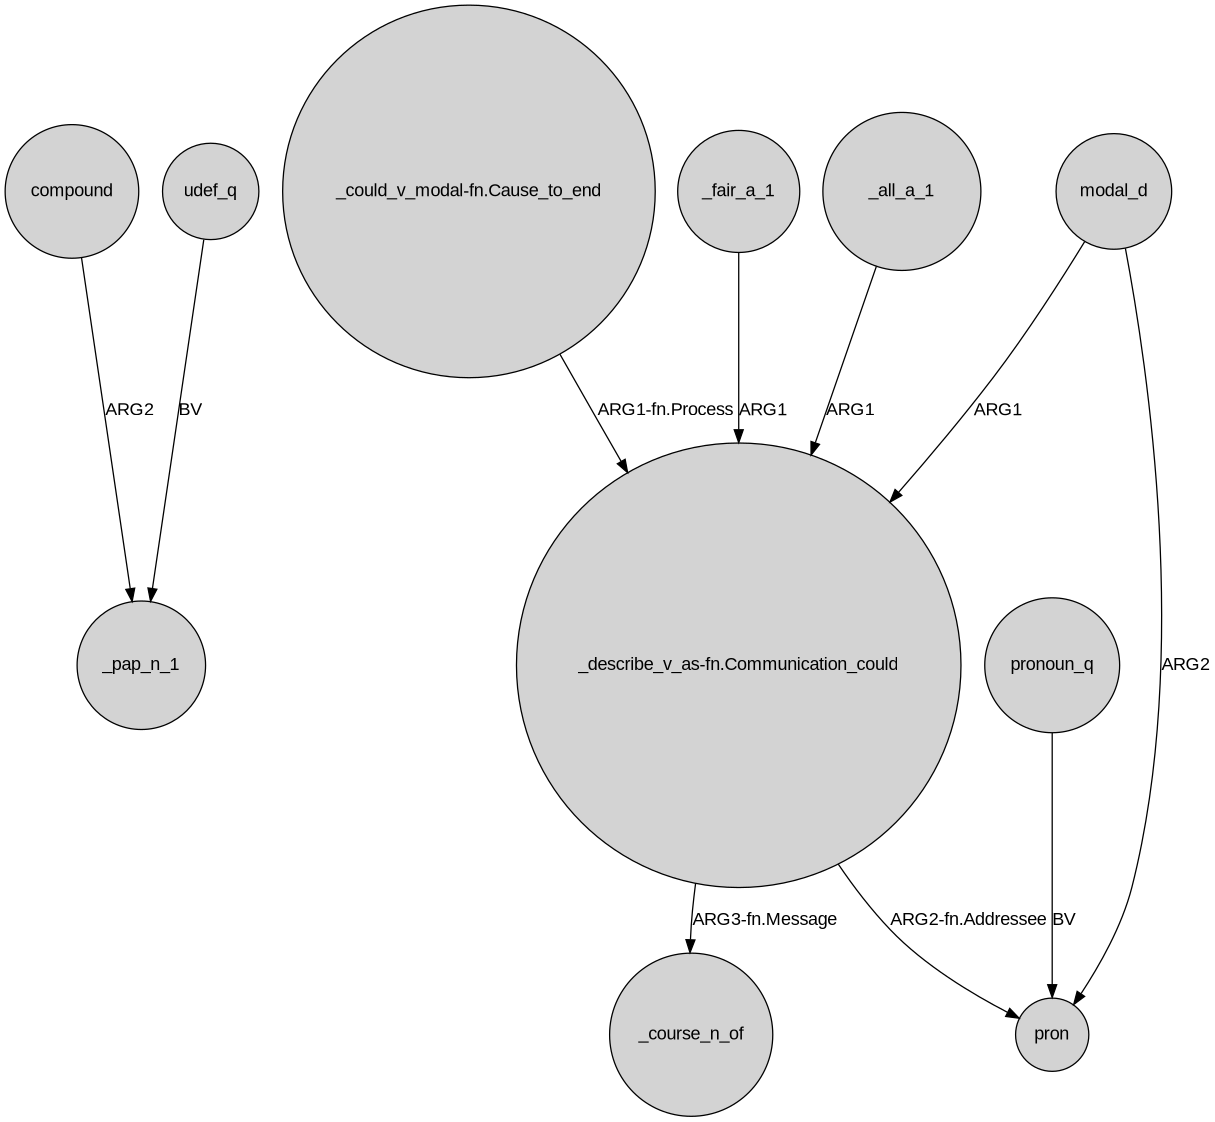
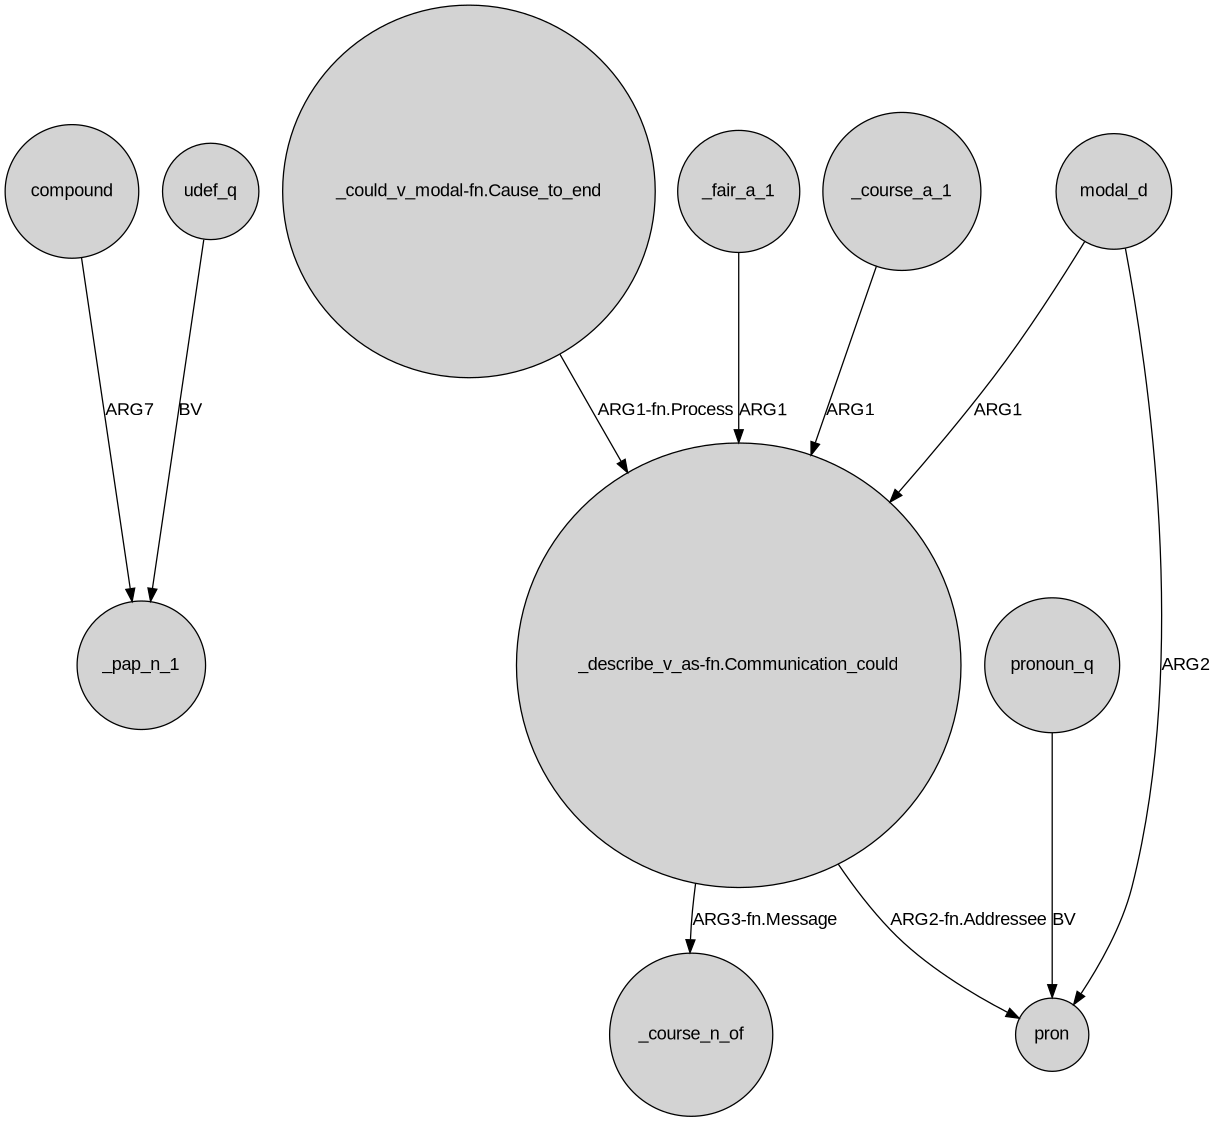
node "_all_a_1": label "_all_a_1" -> "_course_a_1"
edge "compound" -> "_pap_n_1": label "ARG2" -> "ARG7"
